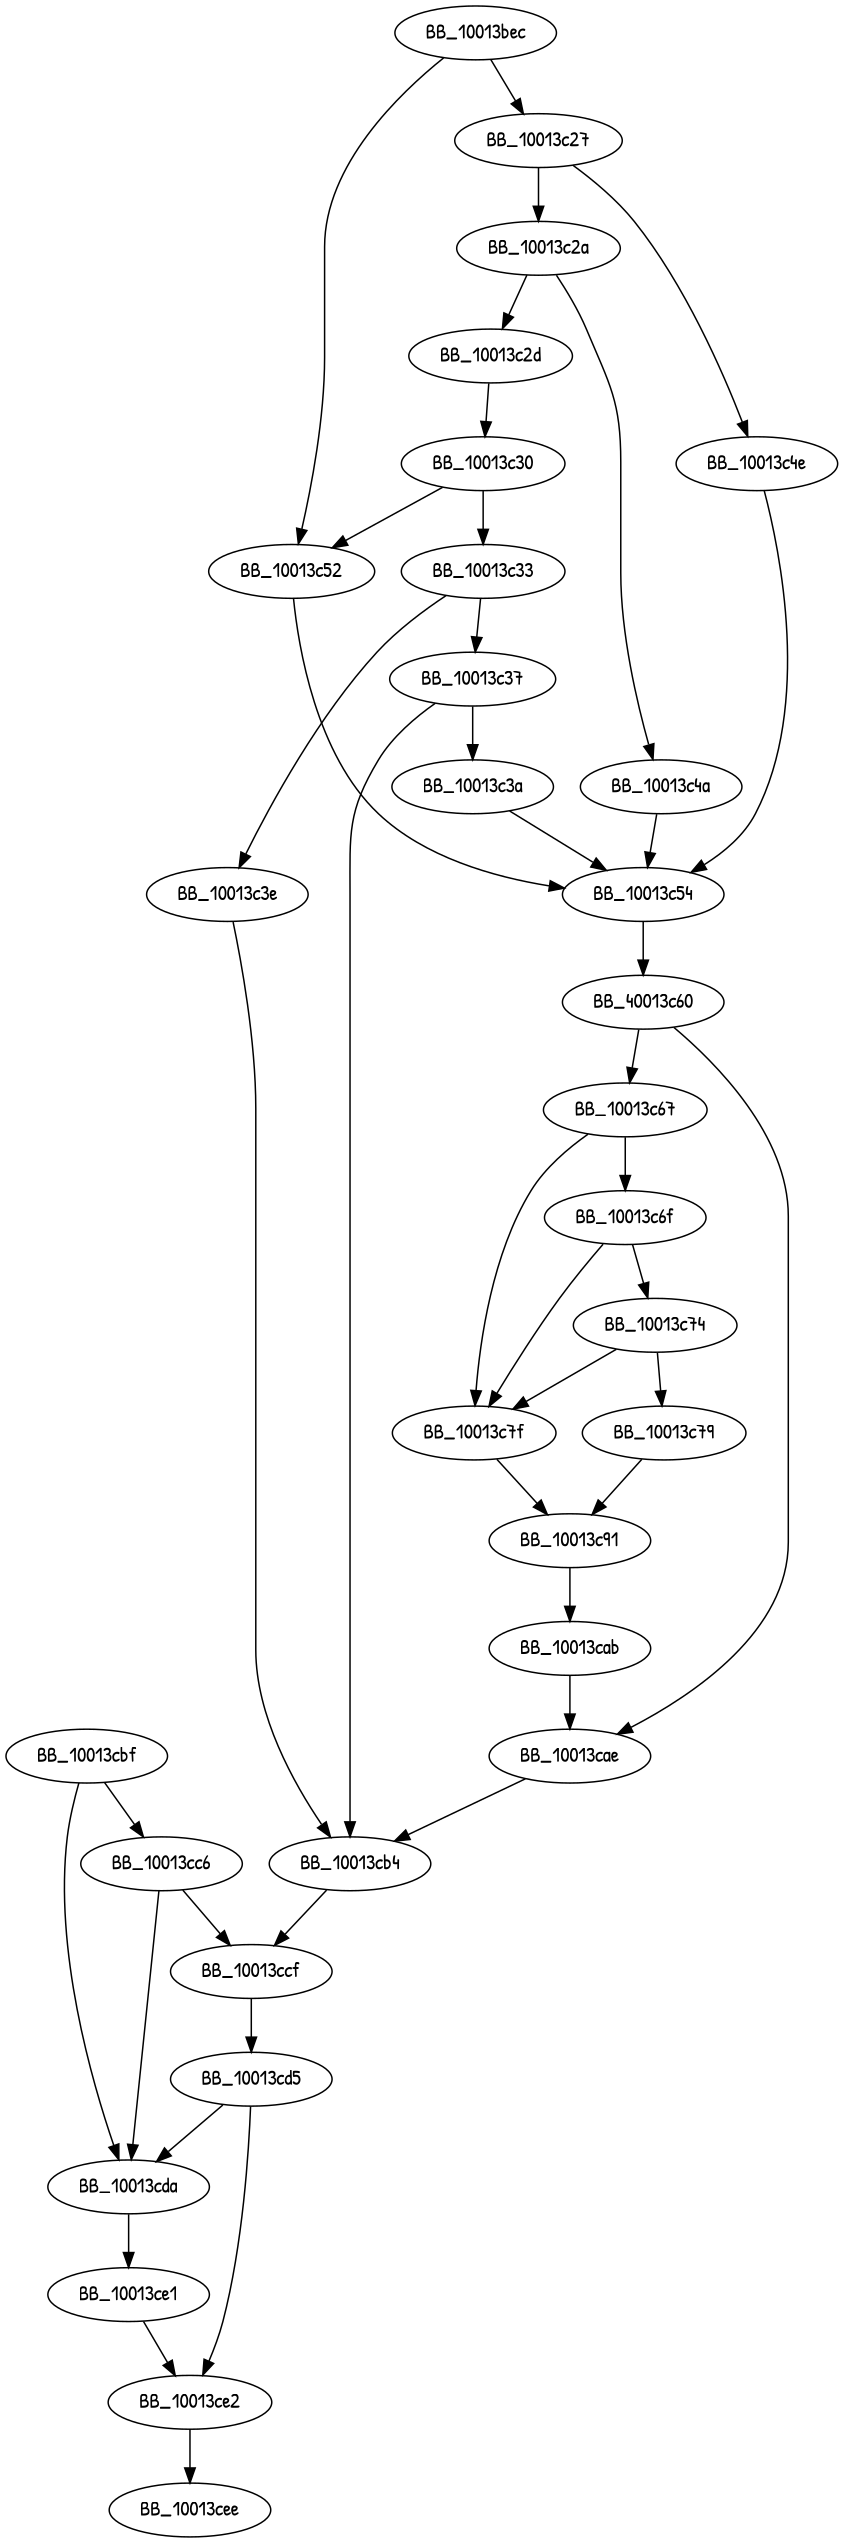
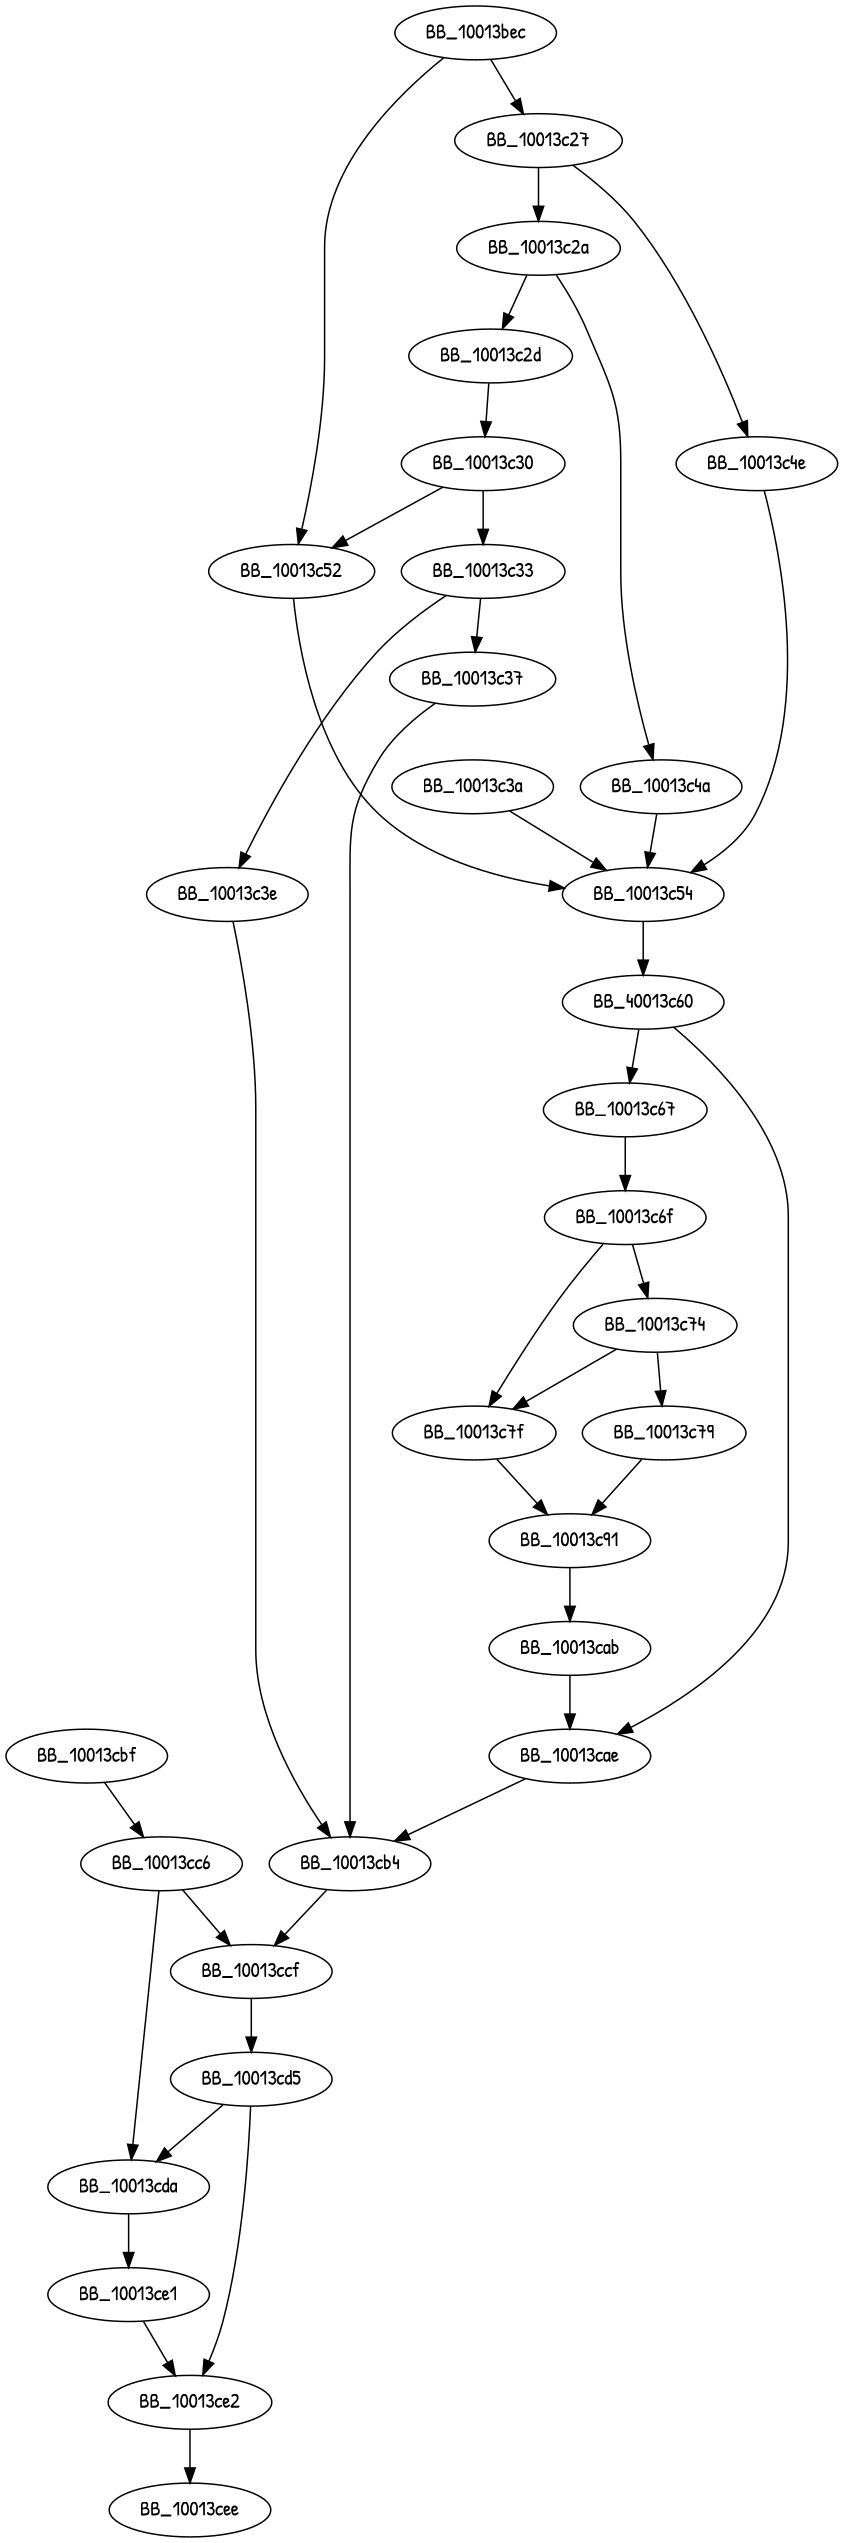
edge "BB_10013c37" -> "BB_10013c3a": removed
edge "BB_10013c67" -> "BB_10013c7f": removed
edge "BB_10013cbf" -> "BB_10013cda": removed
